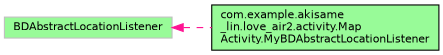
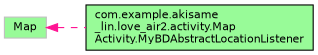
node "BDAbstractLocationListener": label "BDAbstractLocationListener" -> "Map"
